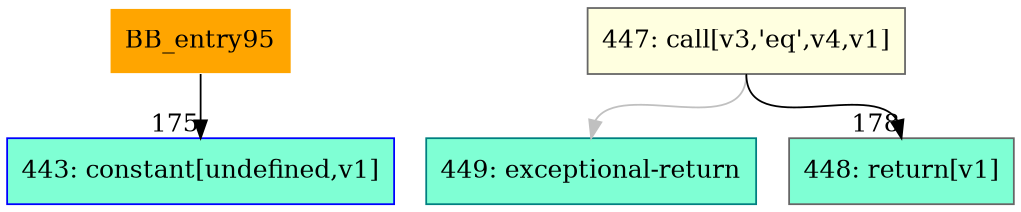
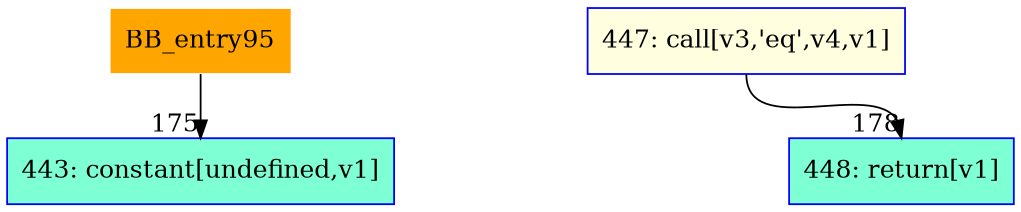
node "447: call[v3,'eq',v4,v1]": color gray40 -> blue
node "449: exceptional-return": removed
node "448: return[v1]": color gray40 -> blue
